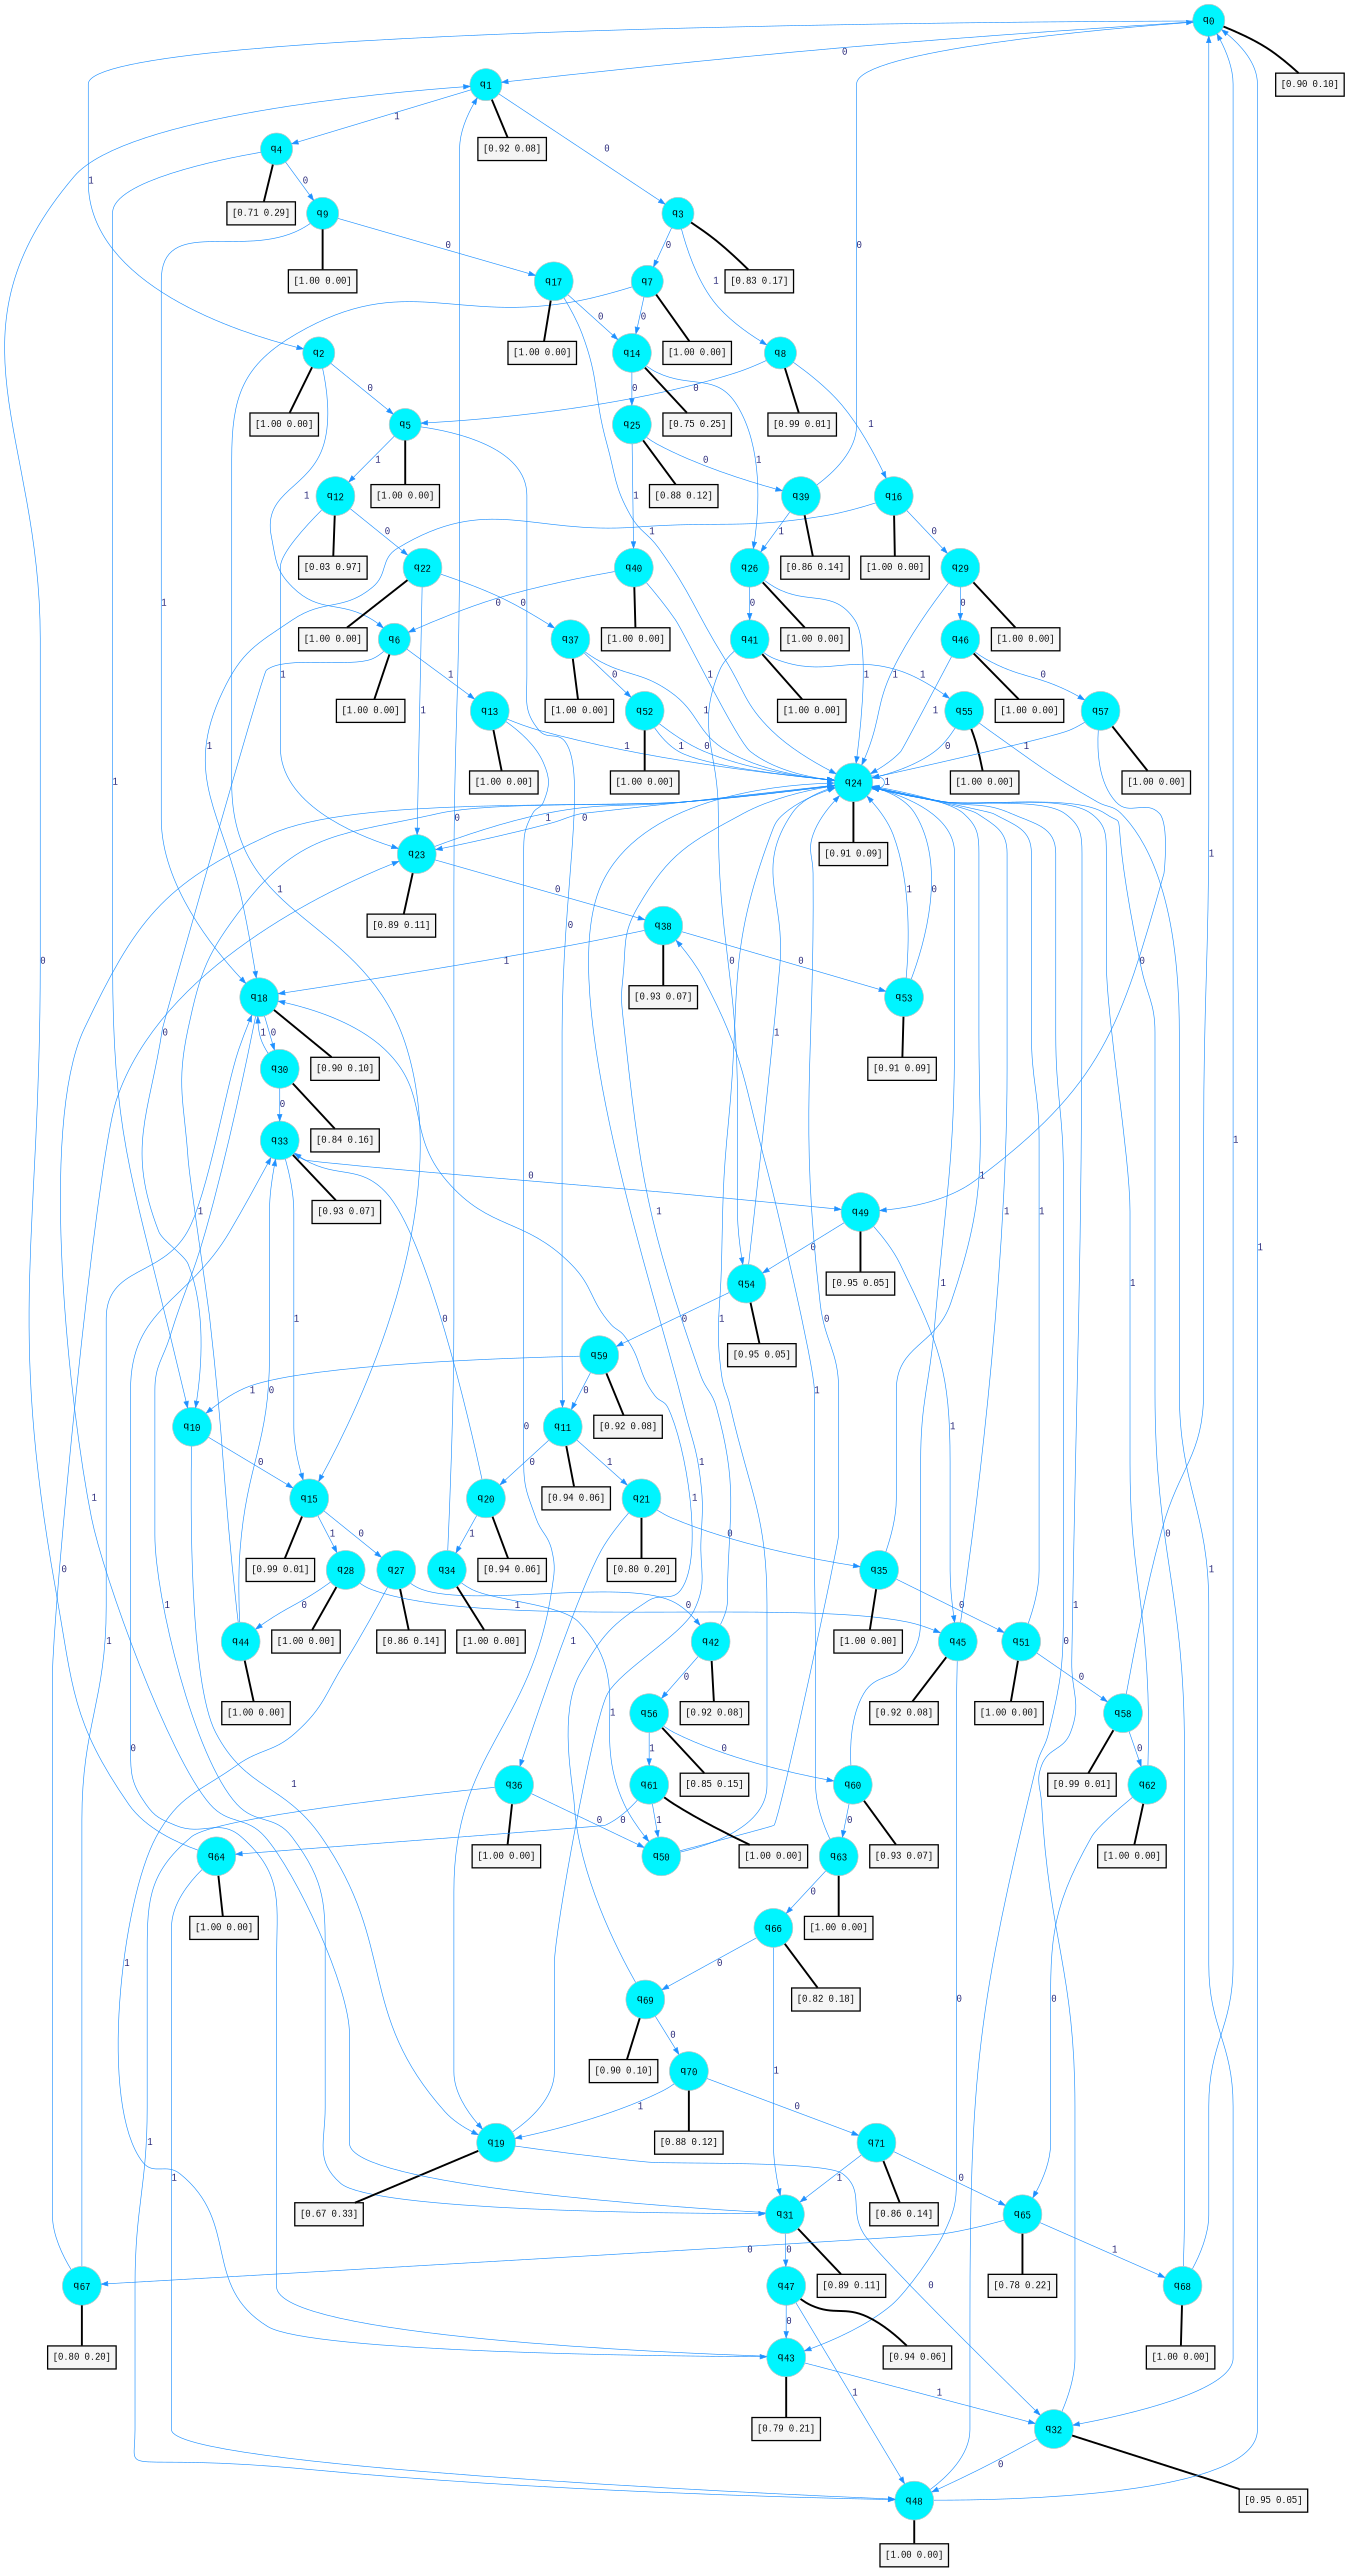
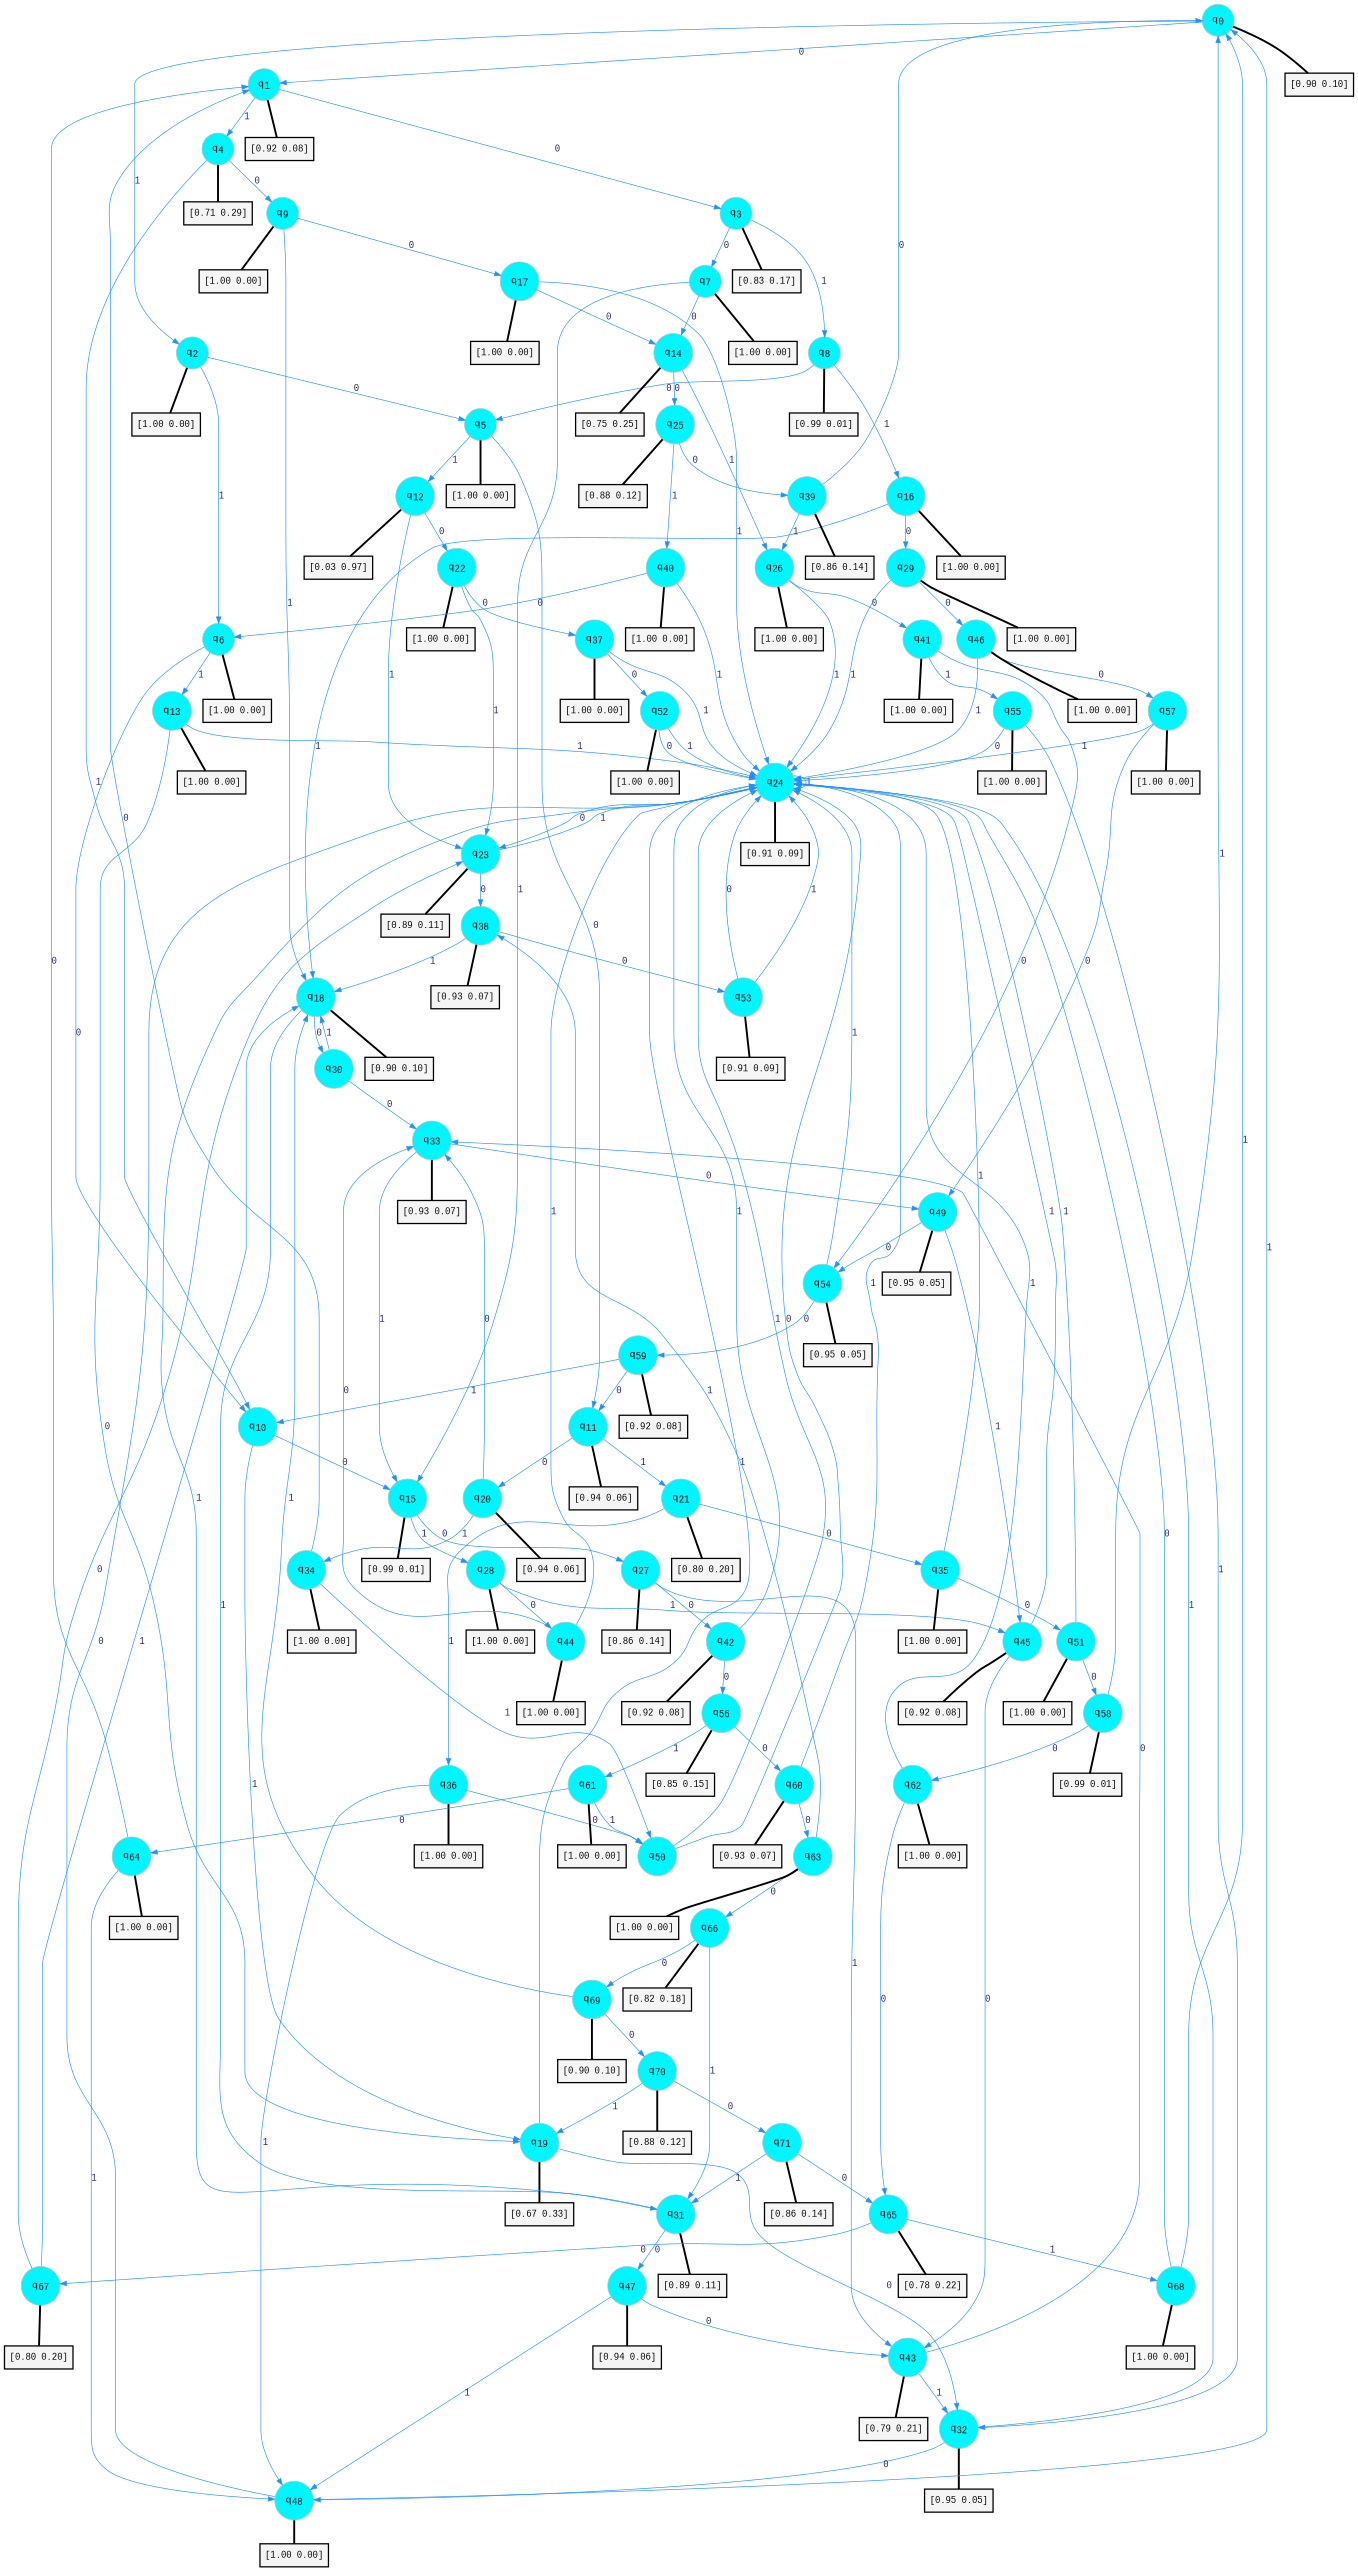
node "[0.84 0.16]": removed
